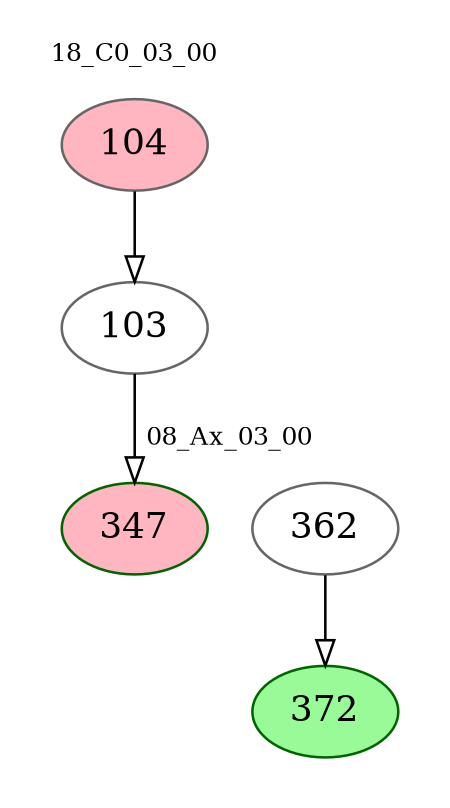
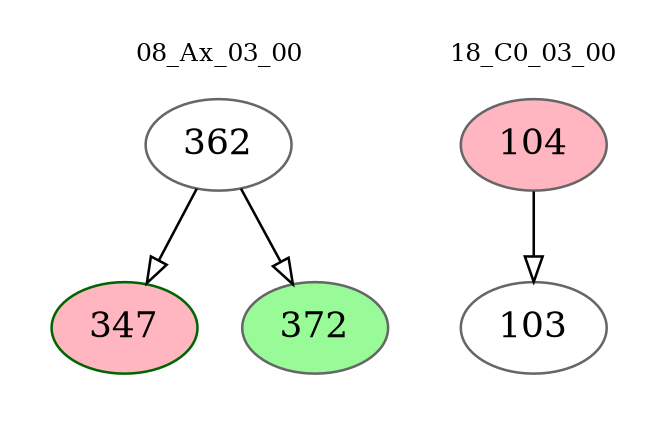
edge "103" -> "347": now "362" -> "347"
node "372": color darkgreen -> gray40
